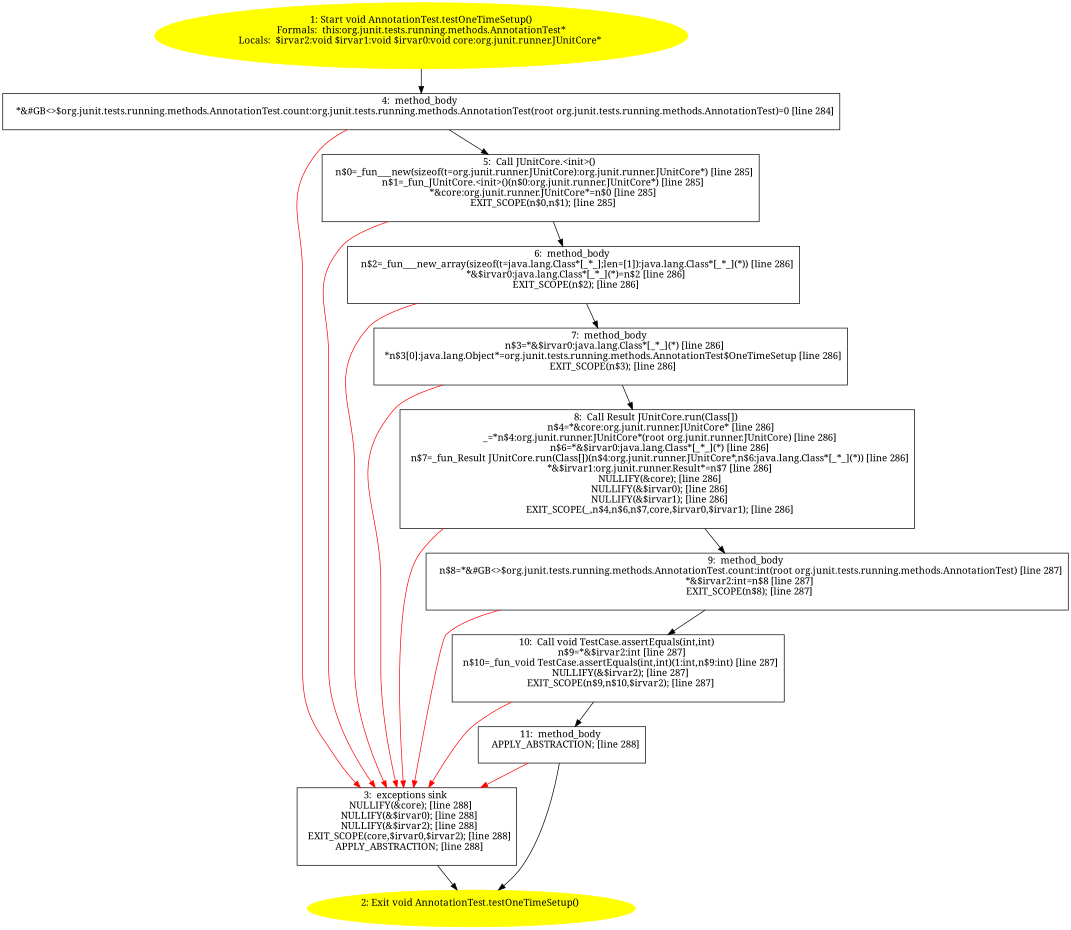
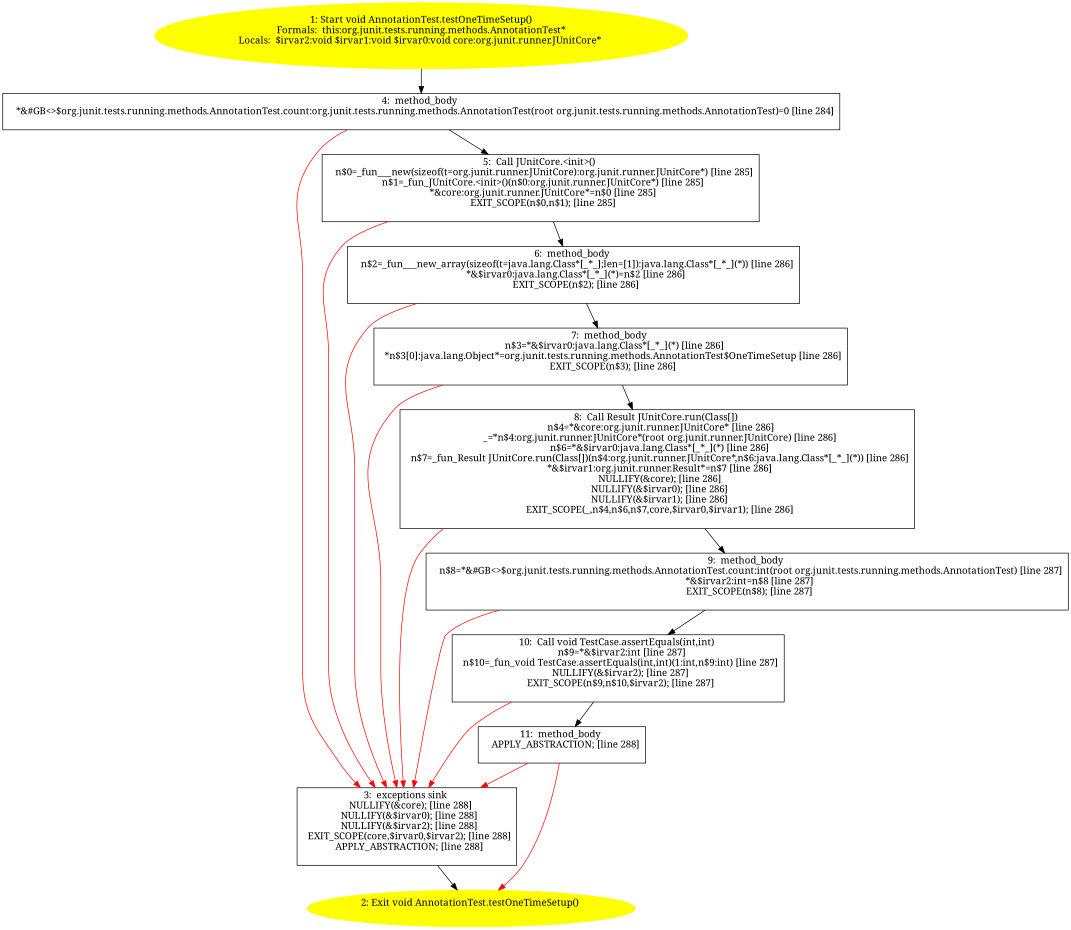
edge "11:  method_body APPLY_ABSTRACTION; [line 288]" -> "2: Exit void AnnotationTest.testOneTimeSetup()": color black -> red
